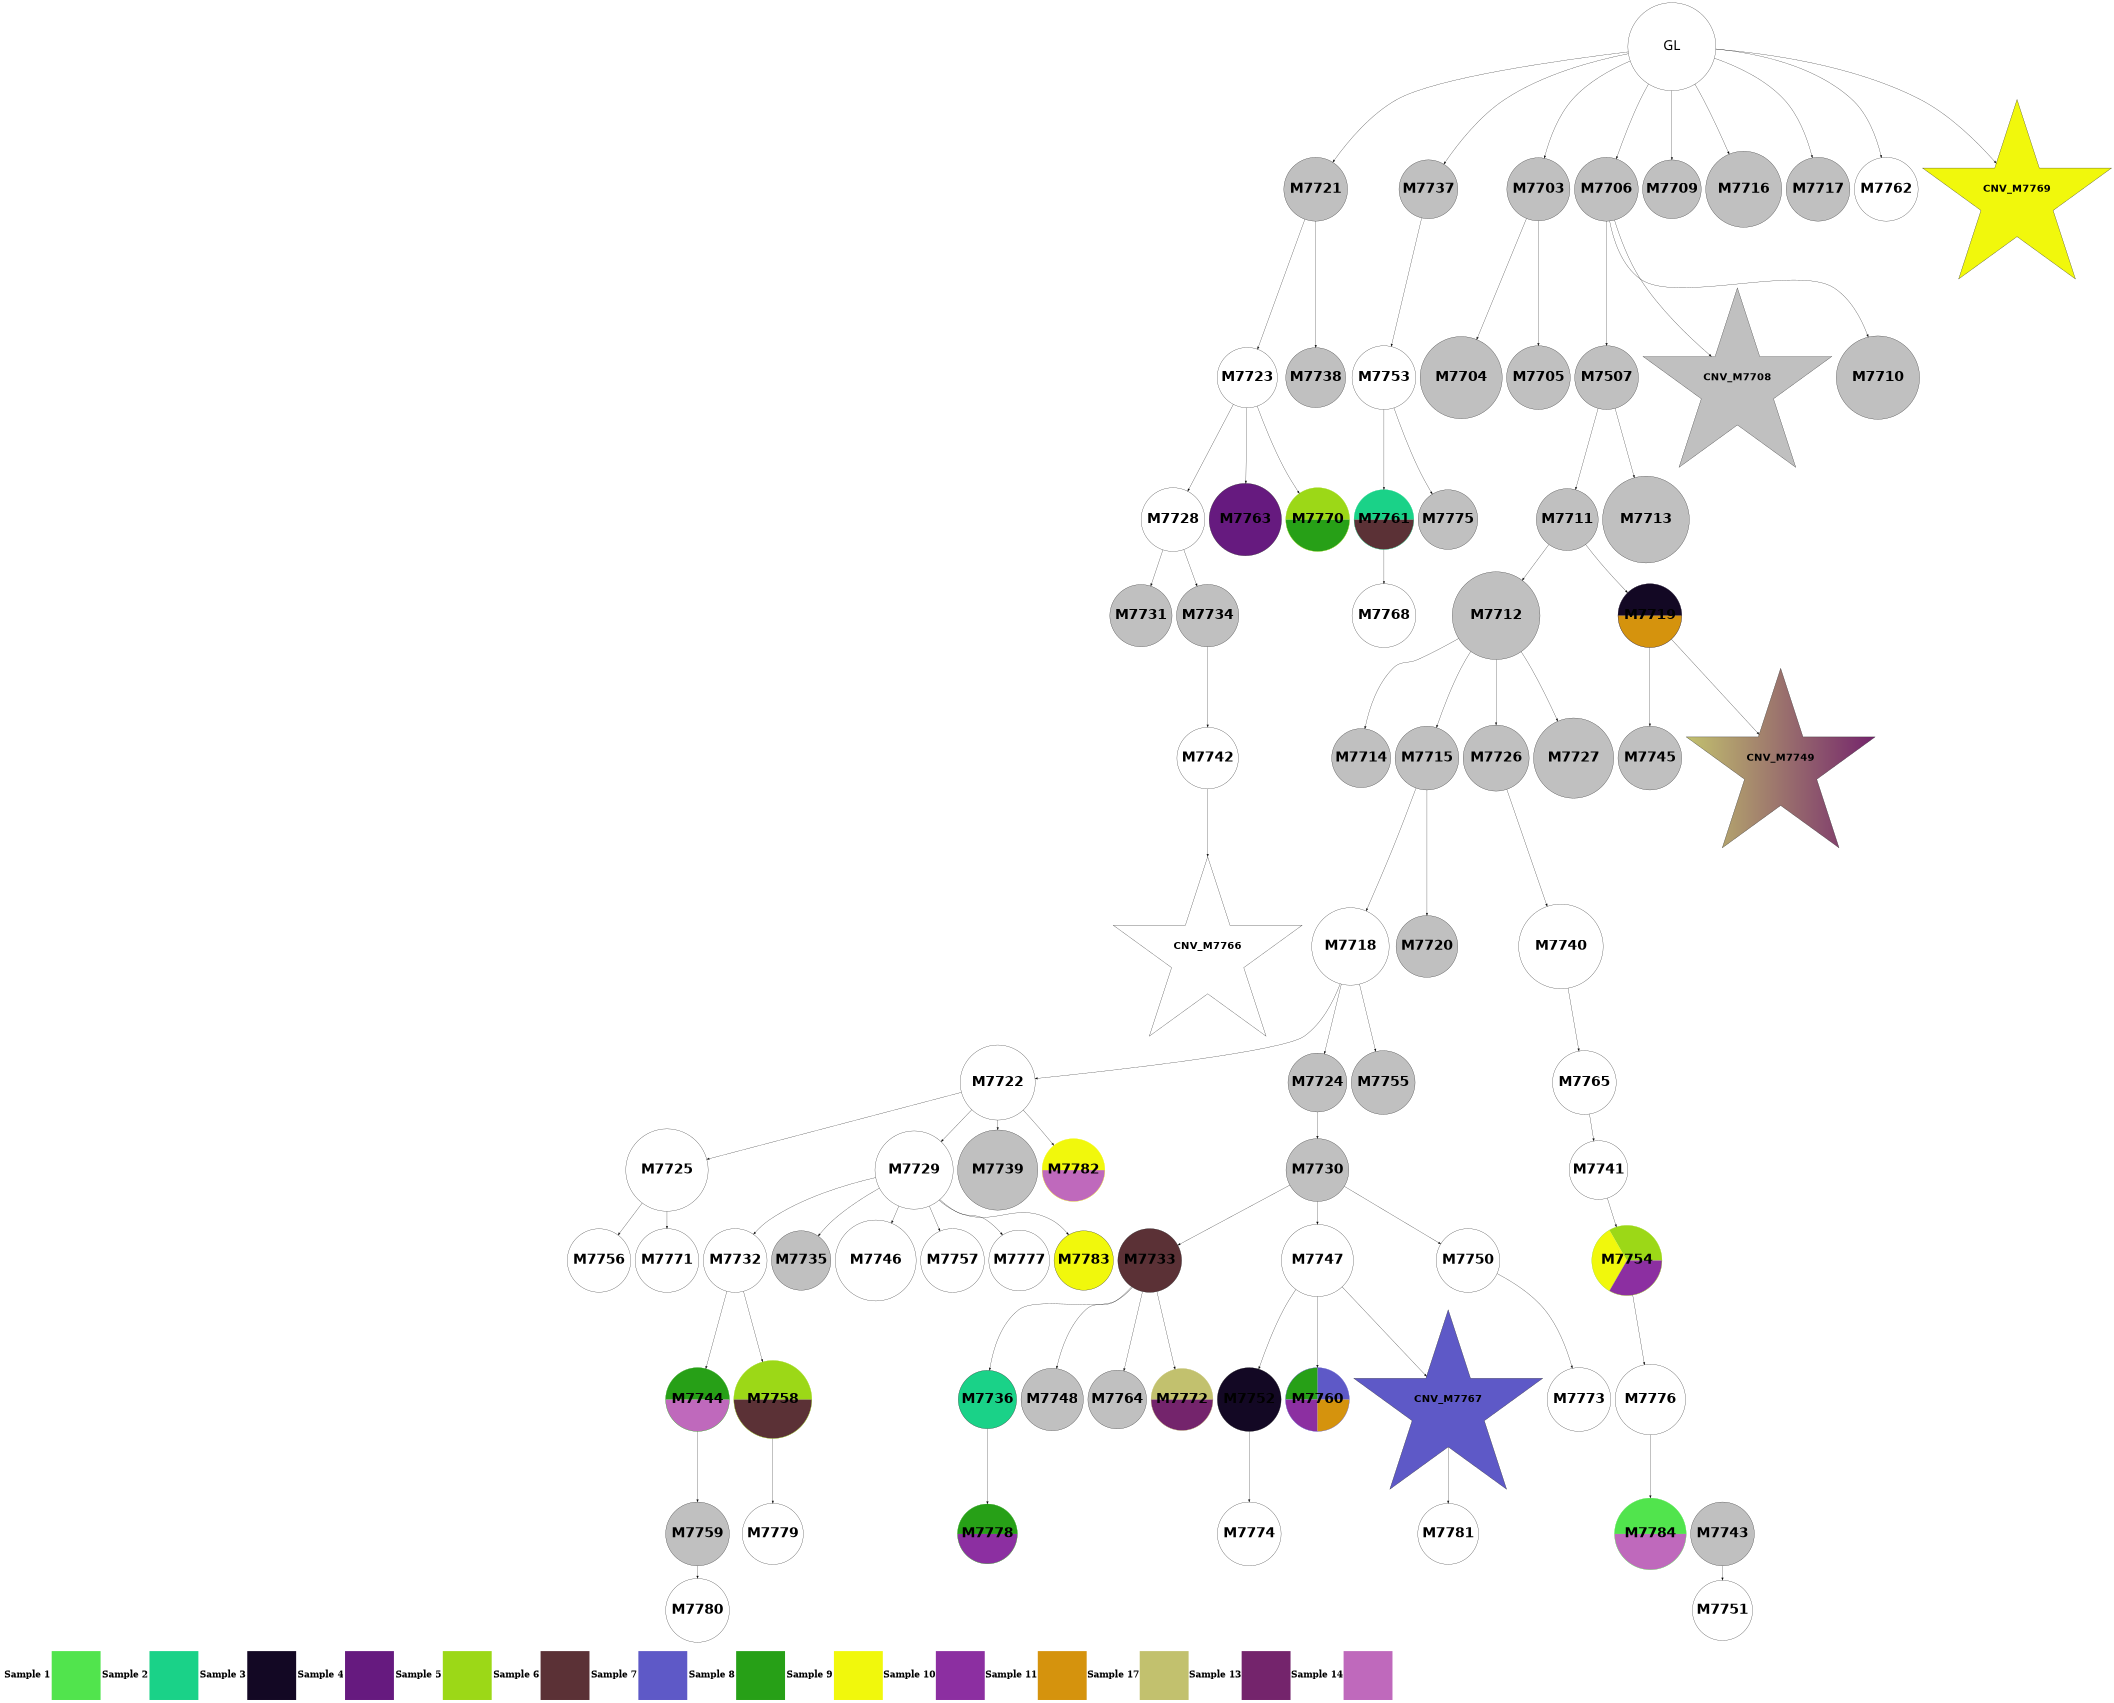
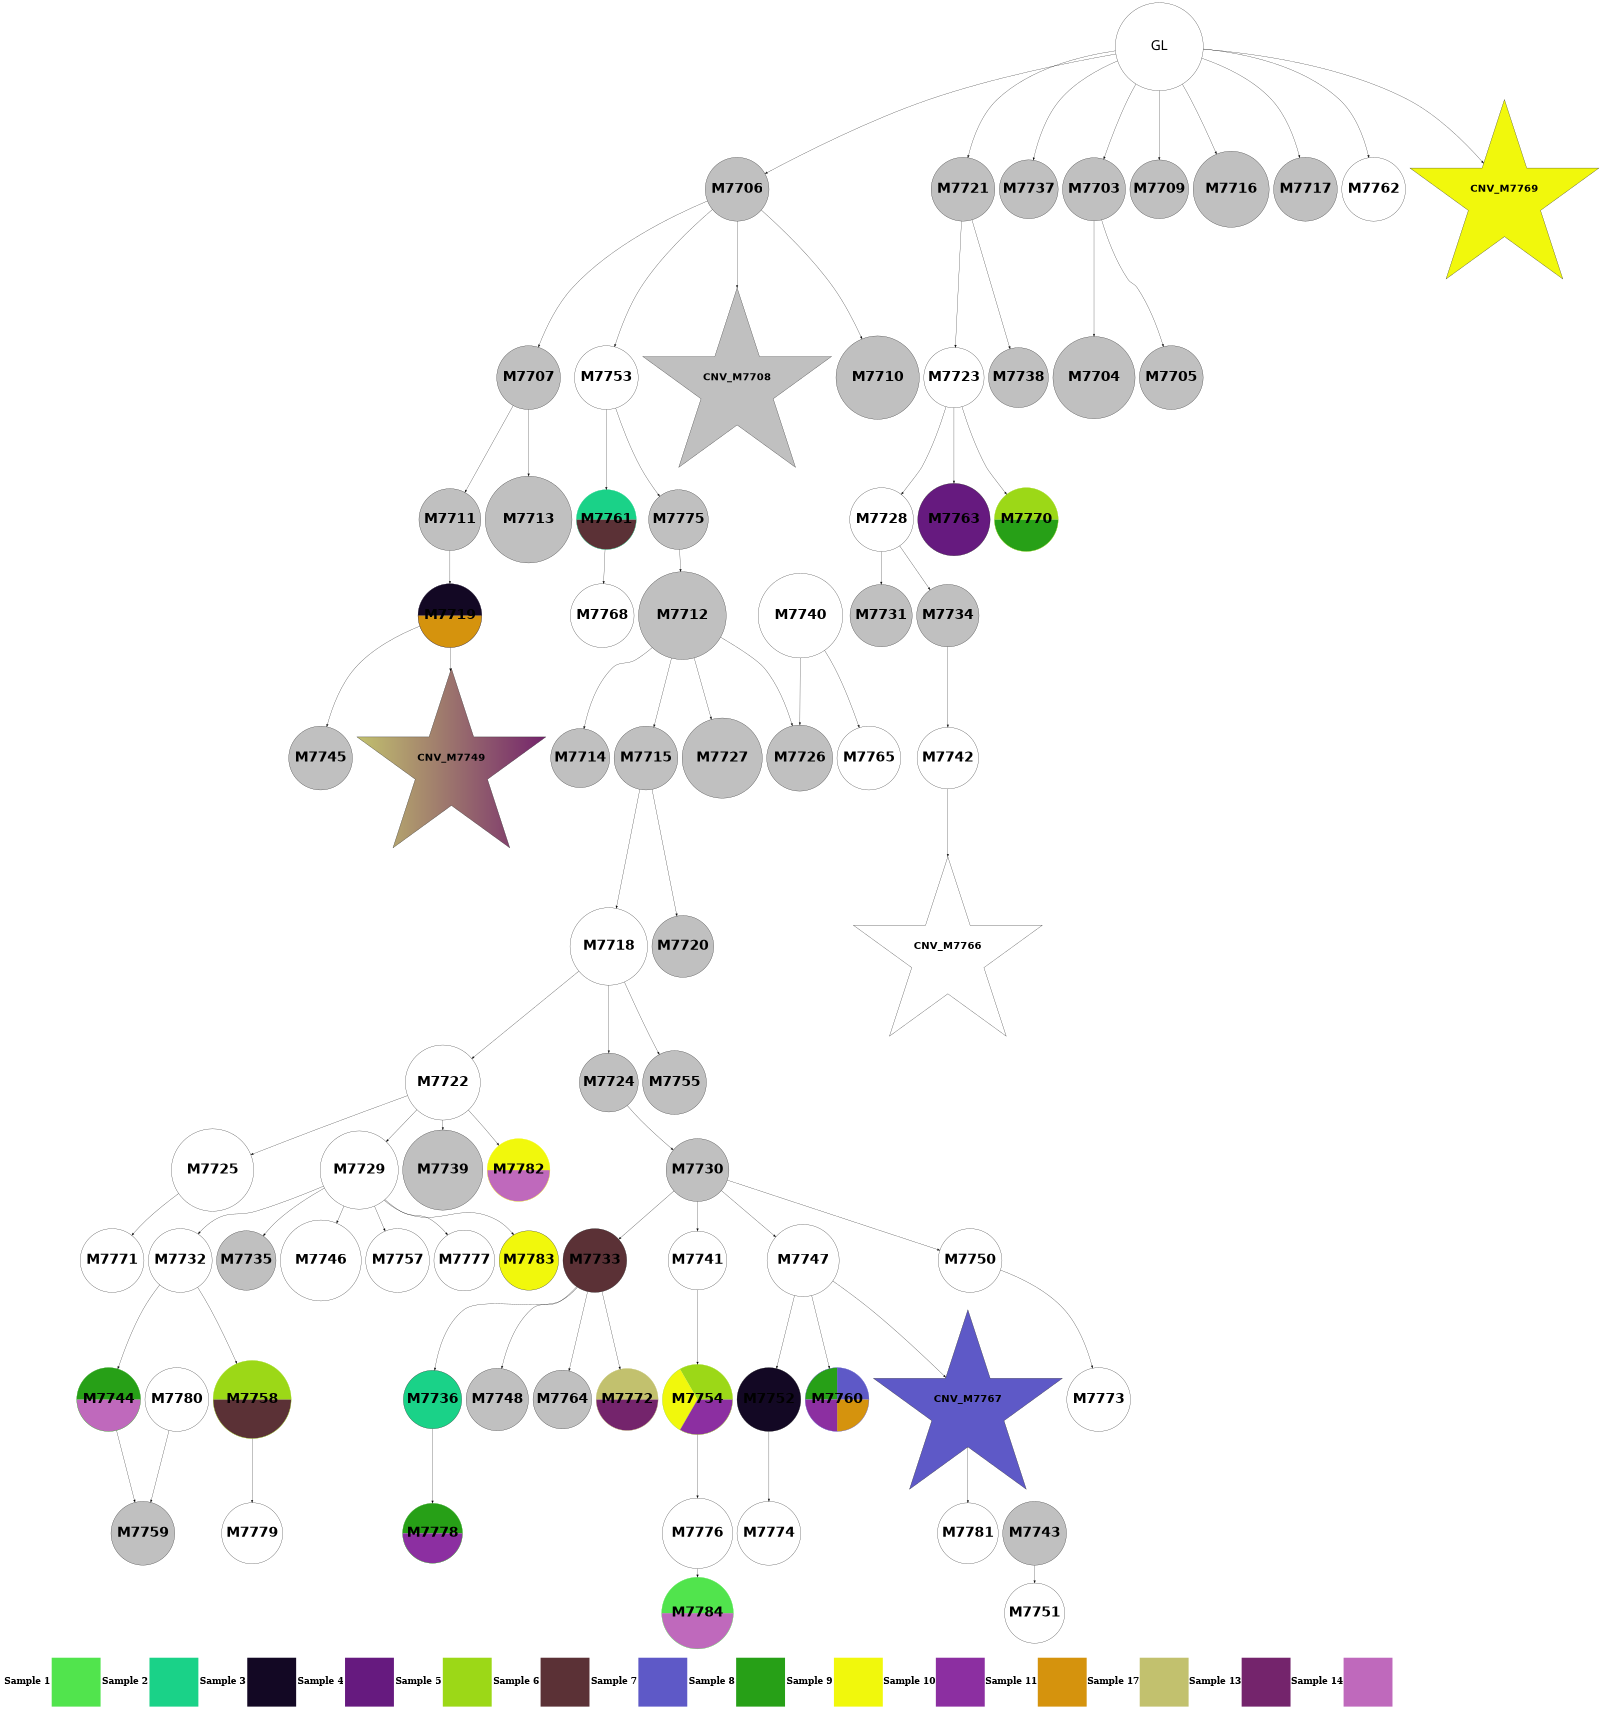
edge "M7737" -> "M7753": now "M7706" -> "M7753"
node "M7507": label "M7507" -> "M7707"
edge "M7711" -> "M7712": now "M7775" -> "M7712"
edge "M7726" -> "M7740": reversed
edge "M7765" -> "M7741": now "M7730" -> "M7741"
node "M7756": removed
edge "M7759" -> "M7780": reversed
